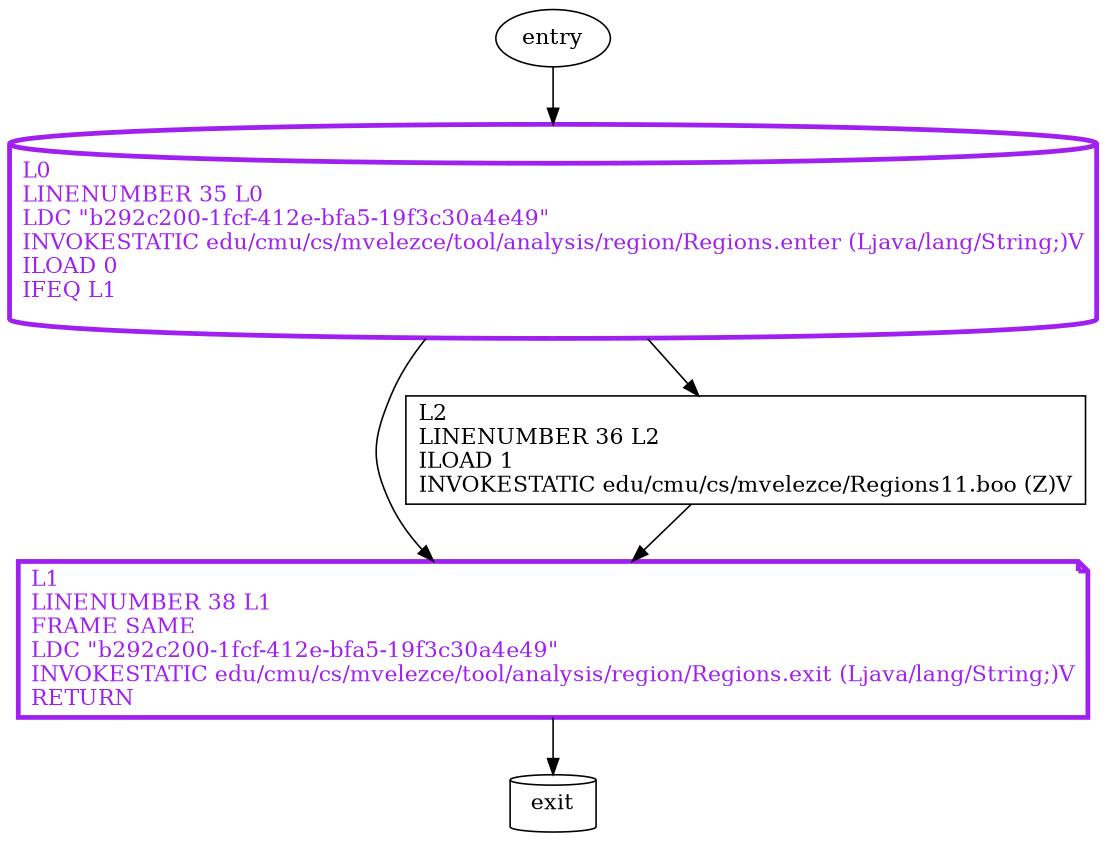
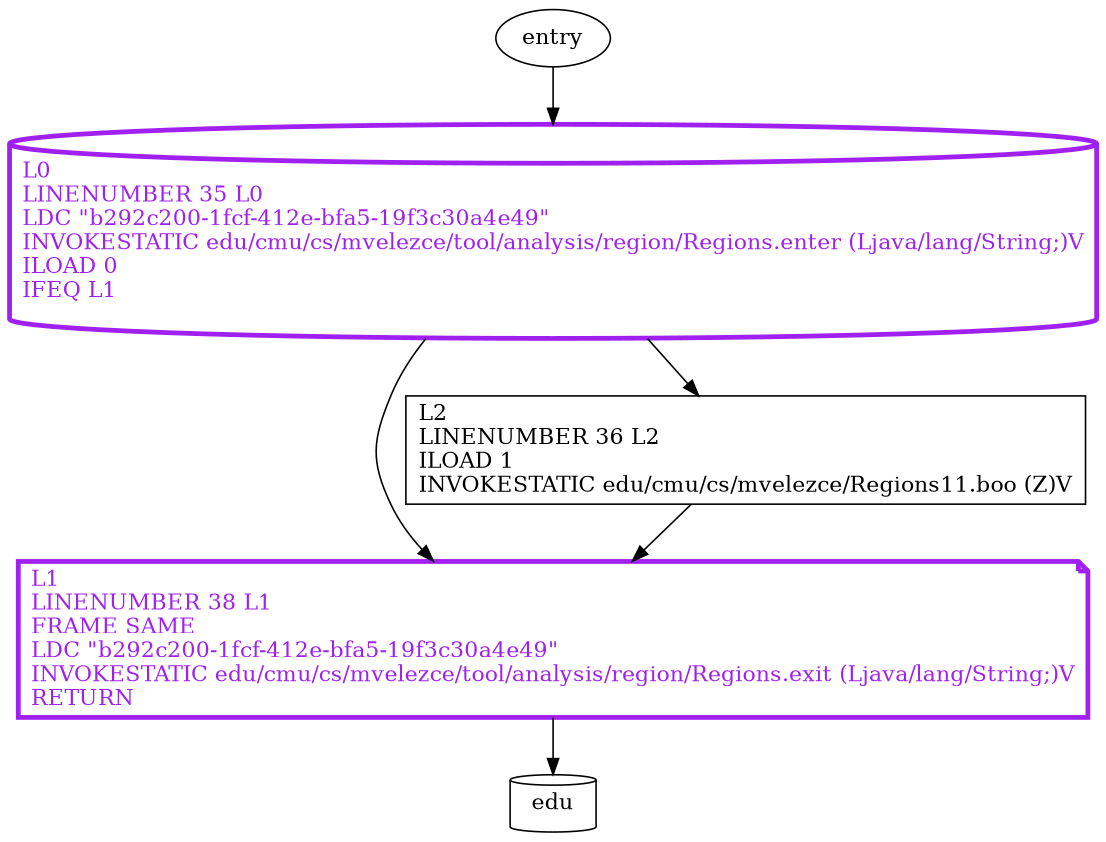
node "exit": label "exit" -> "edu"
